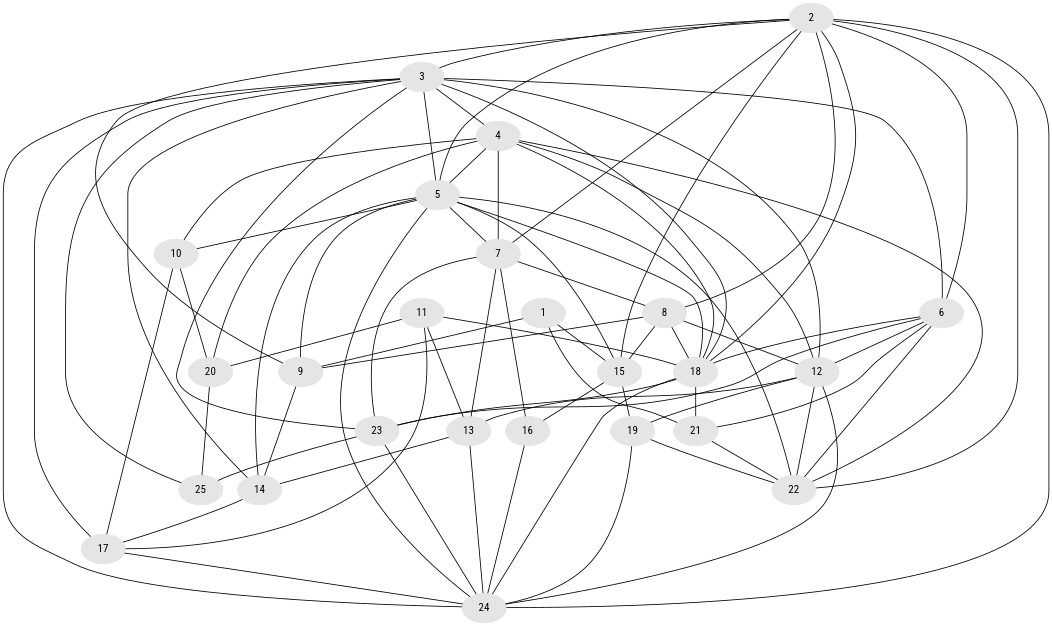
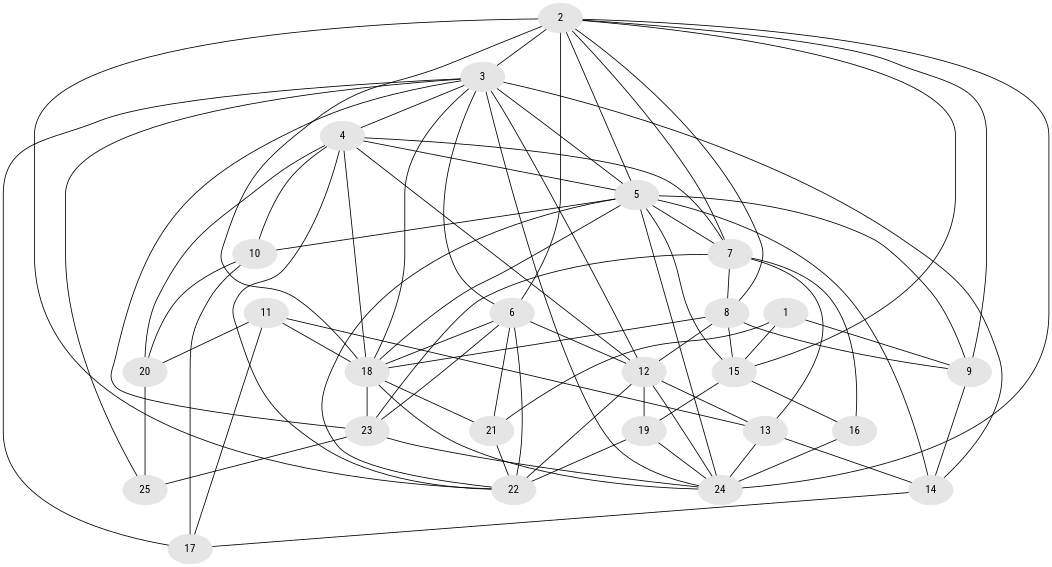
edge "17" -- "24": removed
